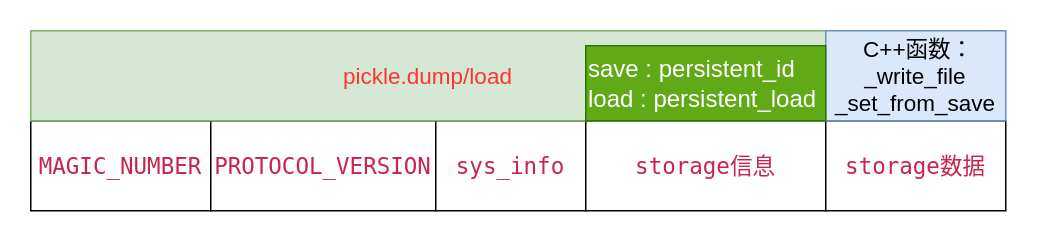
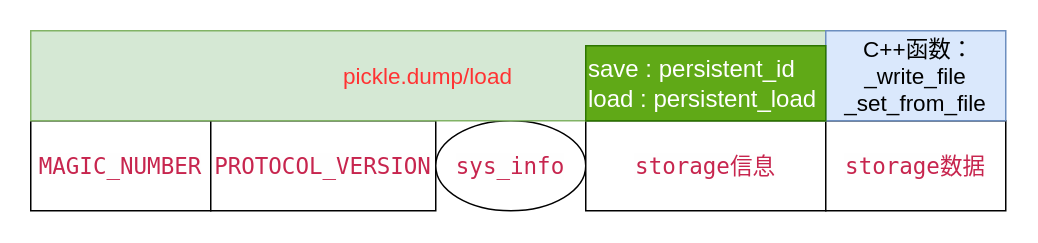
node "C++函数： _write_file _set_from_save": label "C++函数： _write_file _set_from_save" -> "C++函数： _write_file _set_from_file"
node "sys_info": shape rectangle -> ellipse
